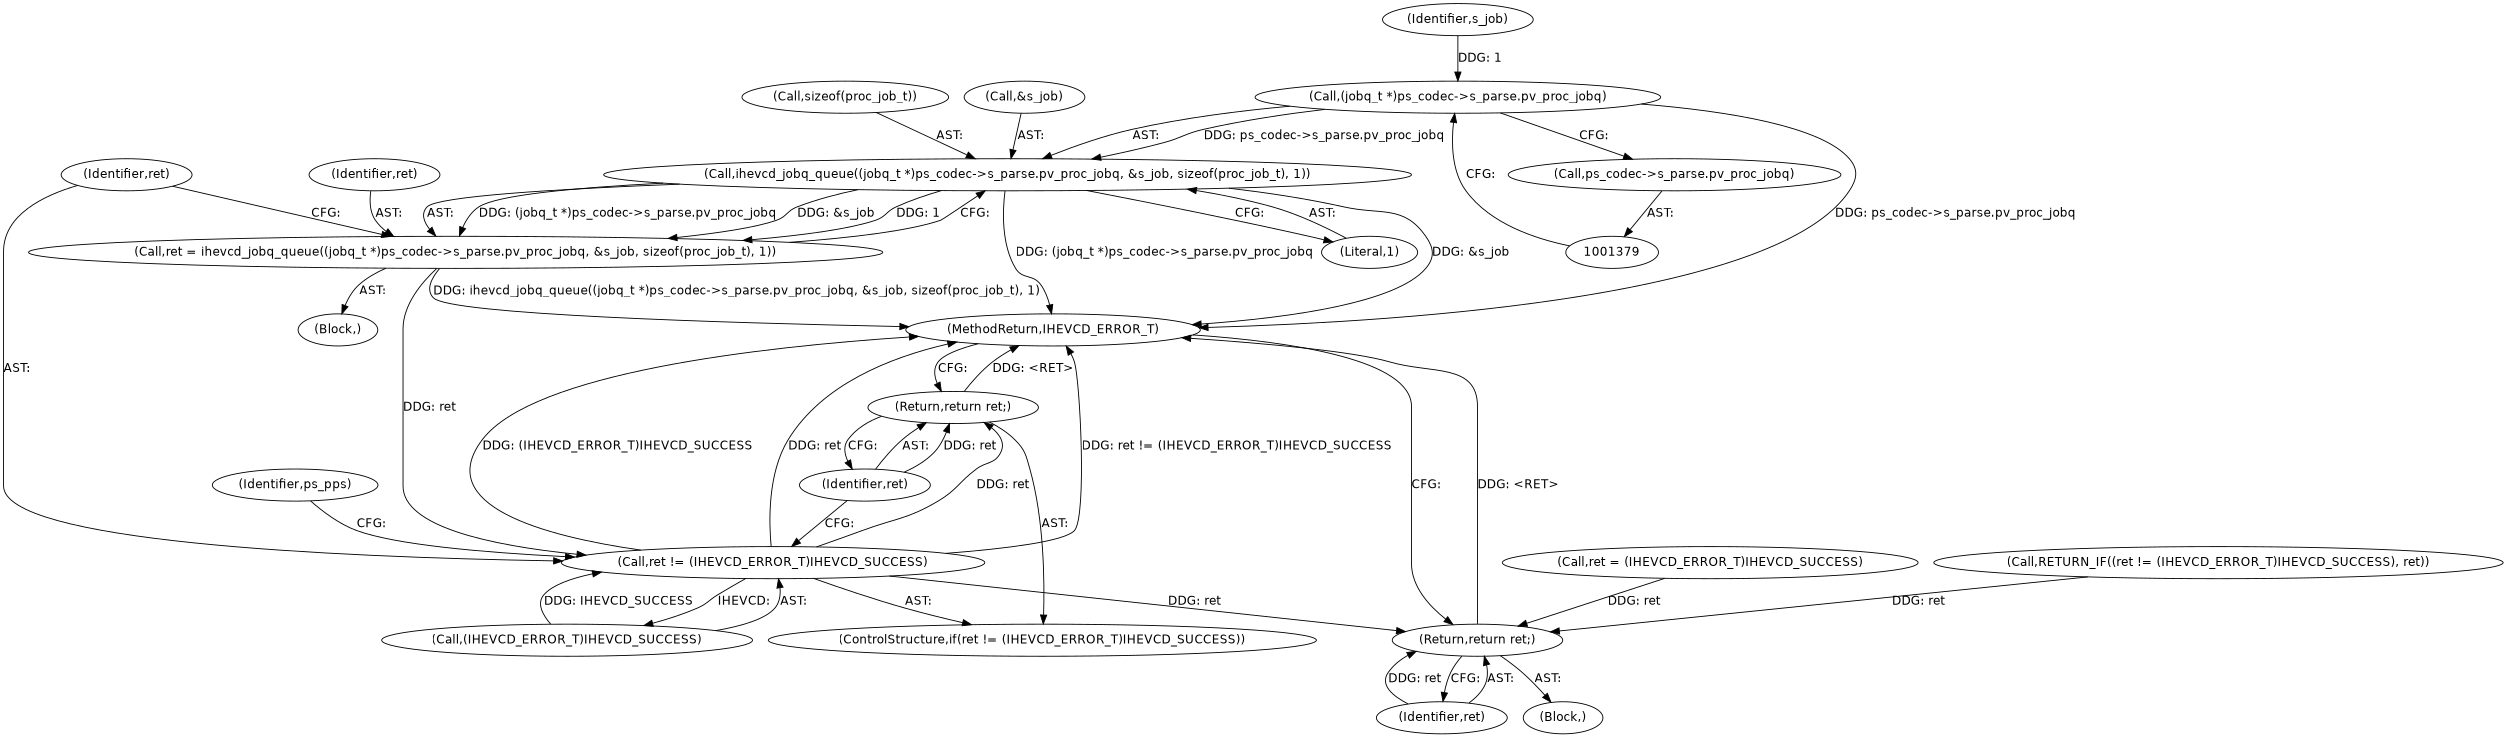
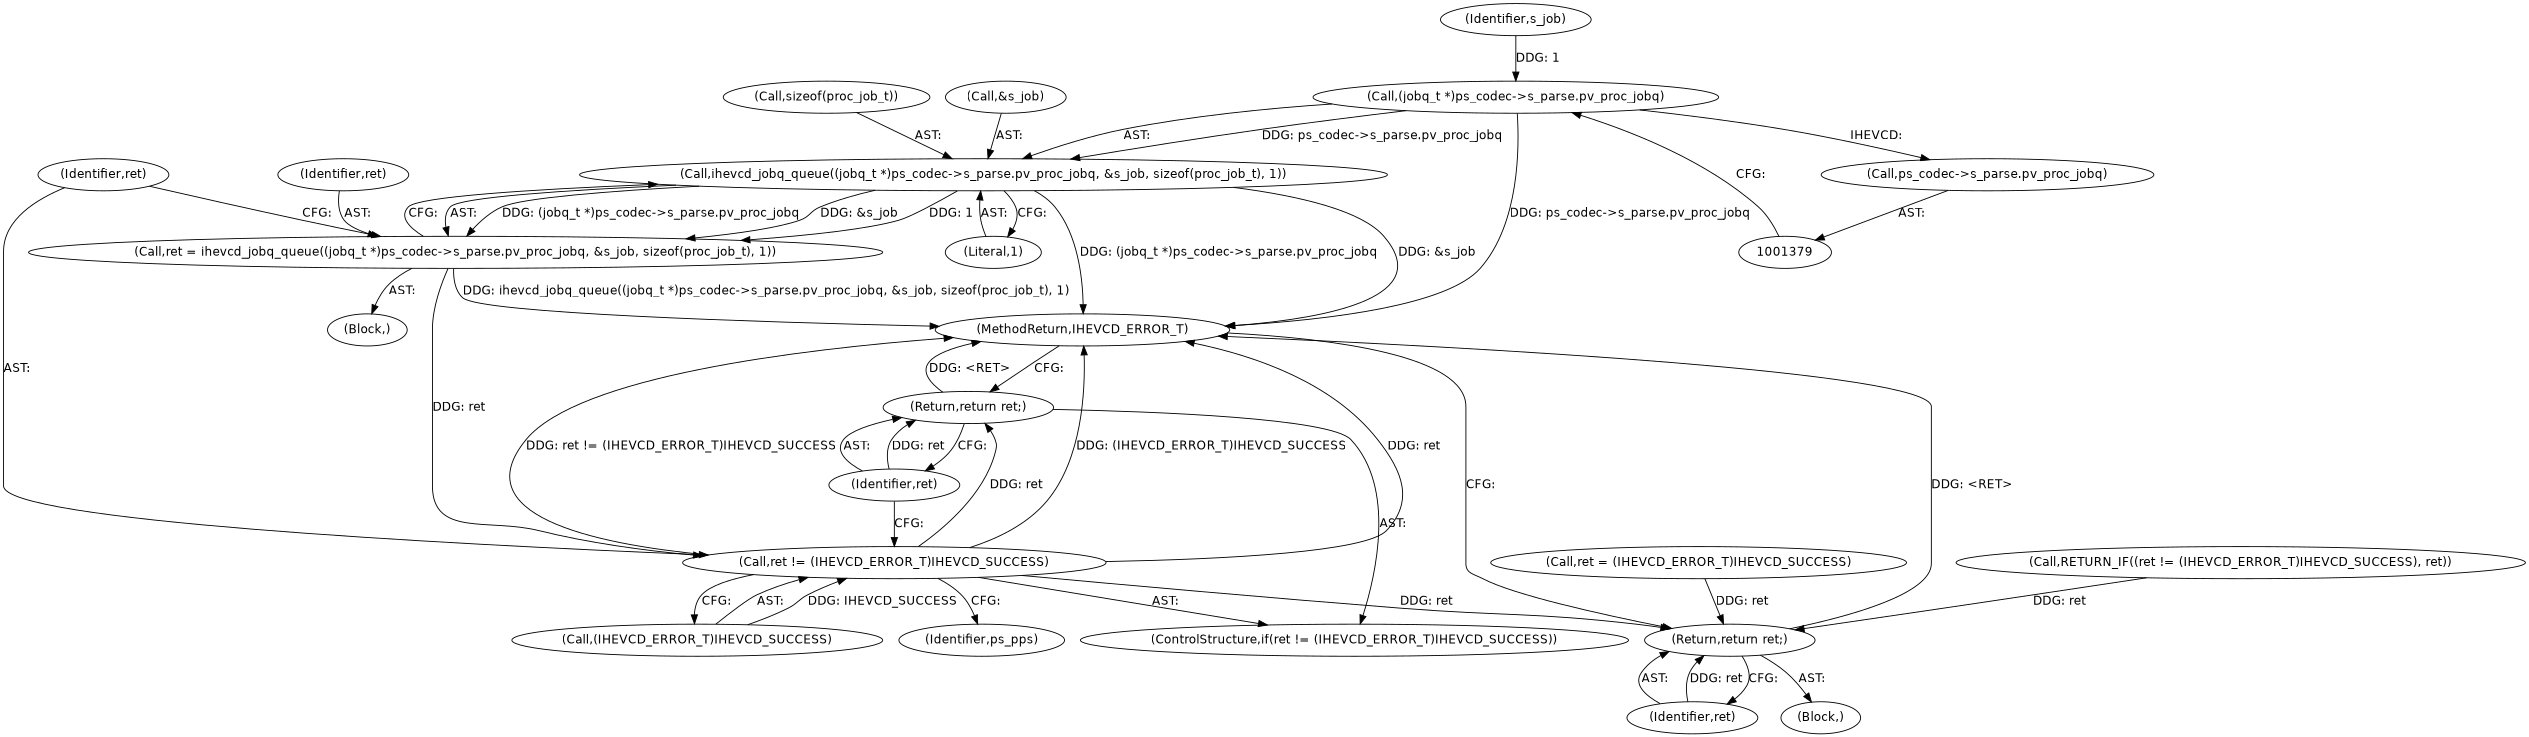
edge "(Call,(jobq_t *)ps_codec->s_parse.pv_proc_jobq)" -> "(Call,ps_codec->s_parse.pv_proc_jobq)": label "CFG: " -> "IHEVCD: "
edge "(Identifier,ps_pps)" -> "(Call,ret != (IHEVCD_ERROR_T)IHEVCD_SUCCESS)": reversed
edge "(Call,ret != (IHEVCD_ERROR_T)IHEVCD_SUCCESS)" -> "(Call,(IHEVCD_ERROR_T)IHEVCD_SUCCESS)": label "IHEVCD: " -> "CFG: "
